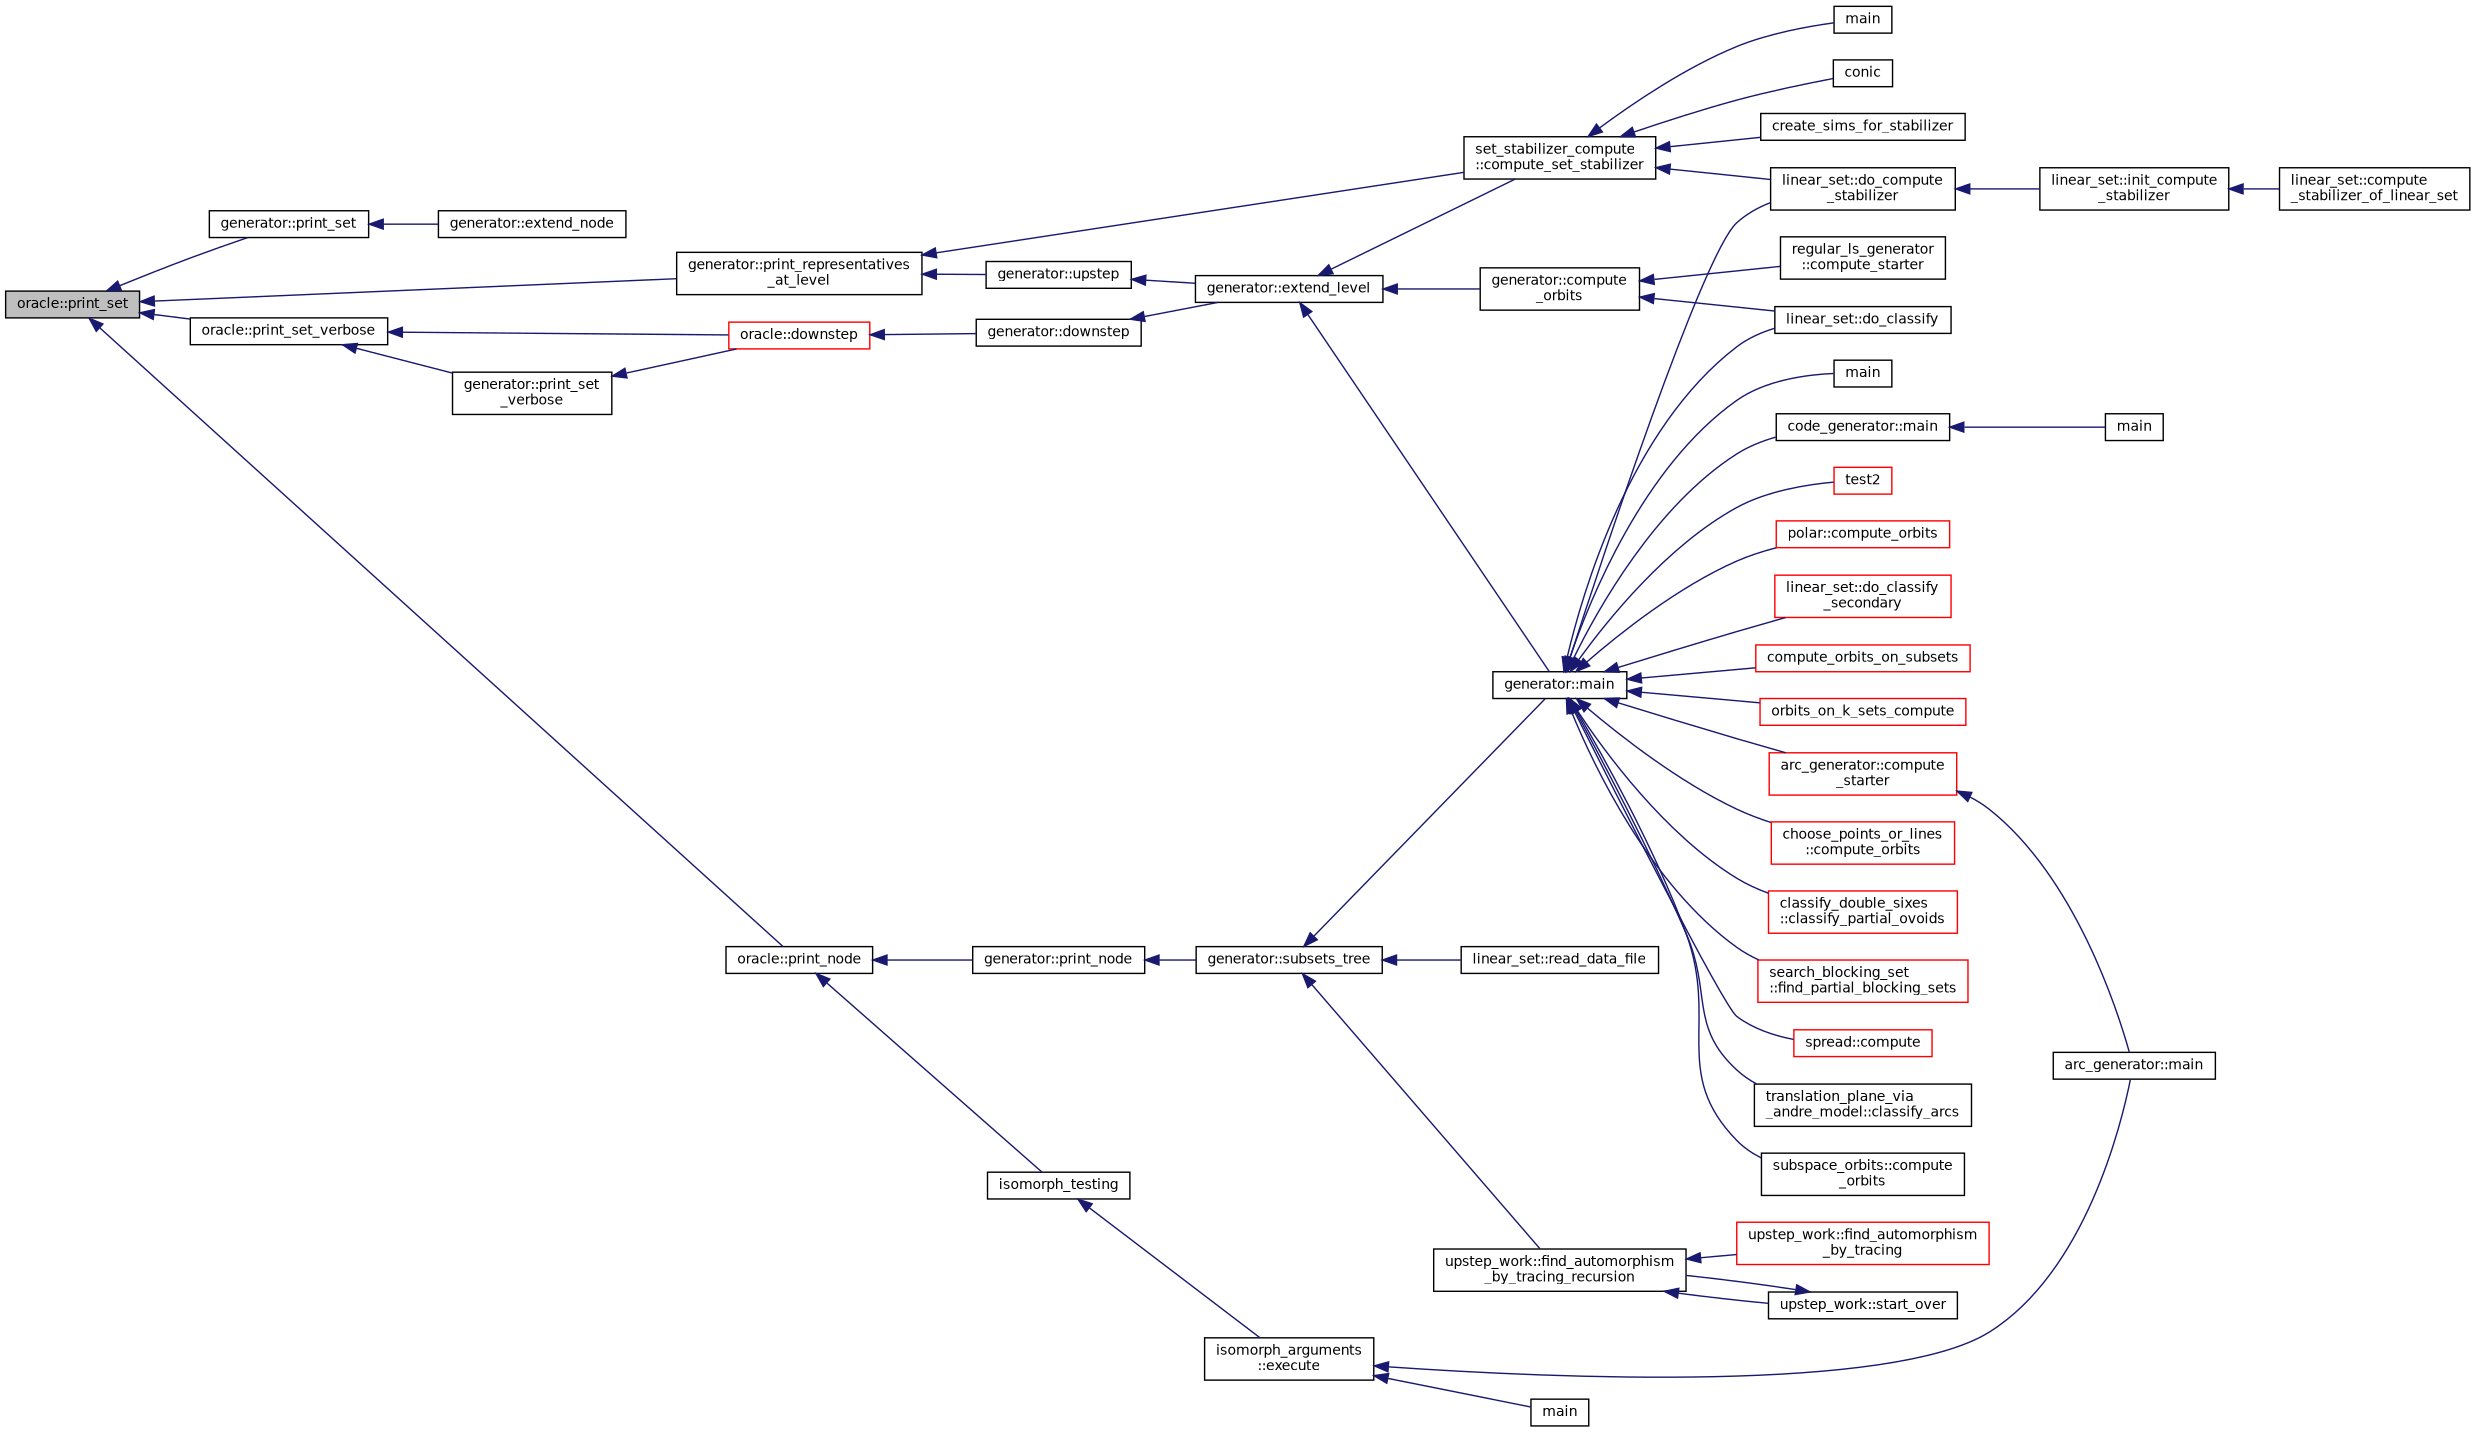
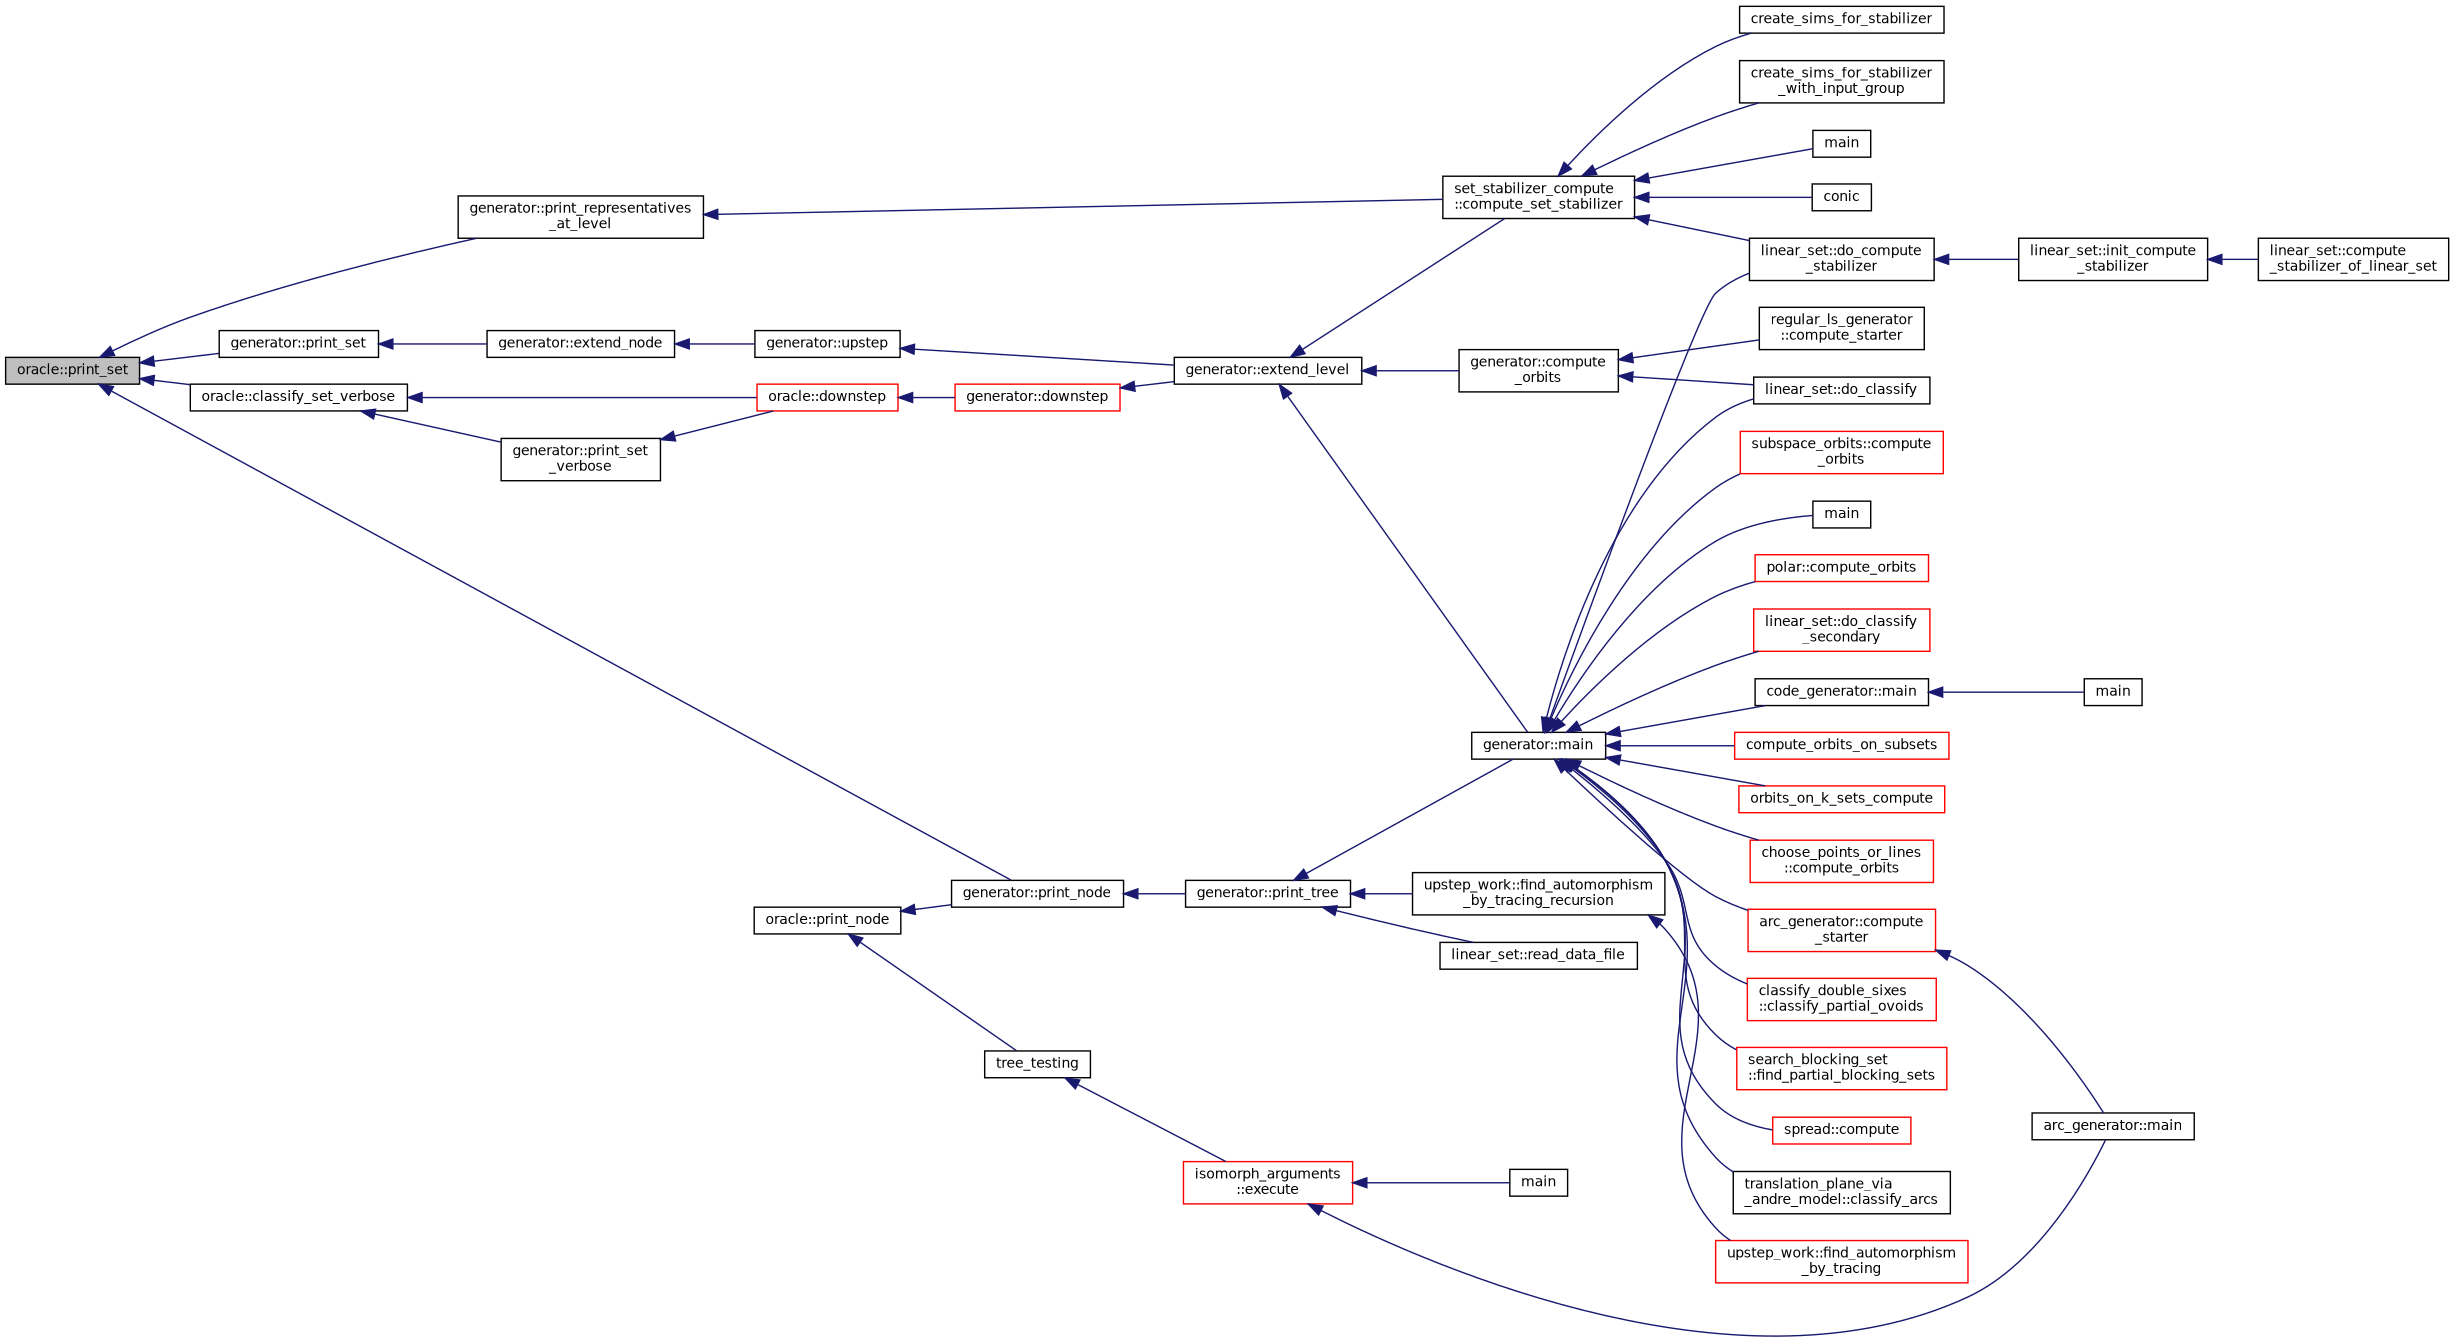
node "create_sims_for_stabilizer _with_input_group": added
edge "generator::upstep" -> "generator::print_representatives _at_level": now "generator::upstep" -> "generator::extend_node"
node "oracle::print_set_verbose": label "oracle::print_set_verbose" -> "oracle::classify_set_verbose"
node "generator::downstep": color black -> red
node "test2": removed
edge "oracle::print_node" -> "oracle::print_set": now "generator::print_node" -> "oracle::print_set"
node "generator::subsets_tree": label "generator::subsets_tree" -> "generator::print_tree"
node "subspace_orbits::compute _orbits": color black -> red
node "isomorph_testing": label "isomorph_testing" -> "tree_testing"
node "upstep_work::start_over": removed
node "isomorph_arguments ::execute": color black -> red
